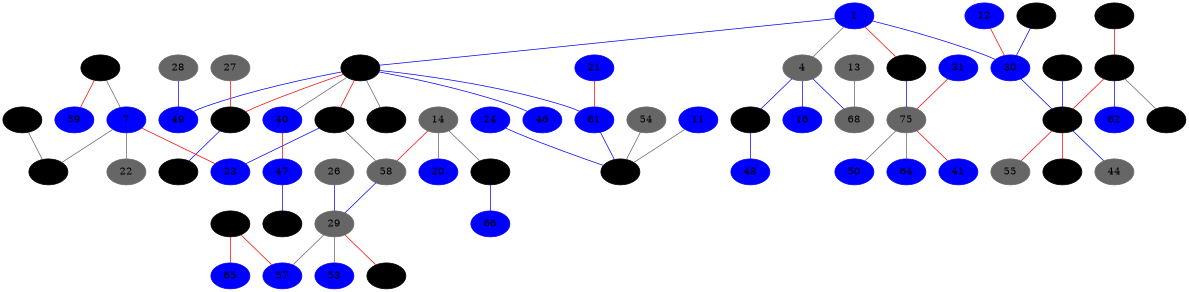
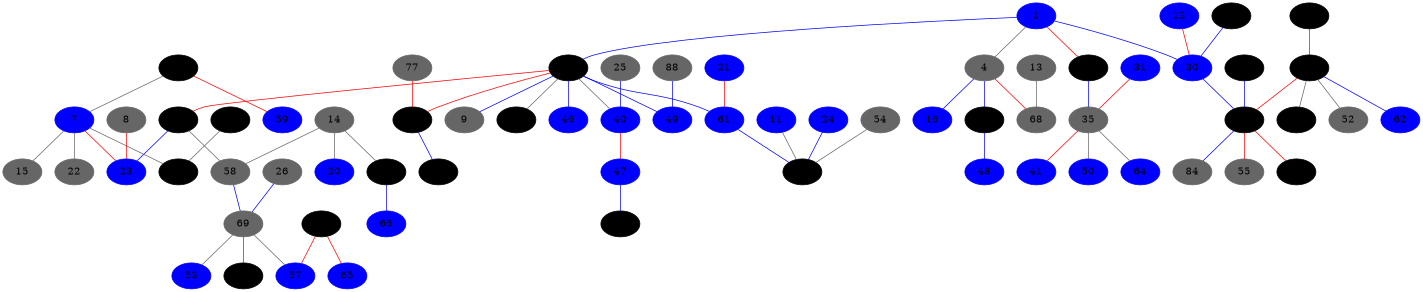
node "28": label "28" -> "88"
node "27": label "27" -> "77"
node "25": added
edge "4" -- "68": color blue -> red
node "8": added
node "9": added
node "75": label "75" -> "35"
node "52": added
edge "14" -- "58": color red -> gray40
node "15": added
node "44": label "44" -> "84"
node "29": label "29" -> "69"
